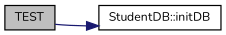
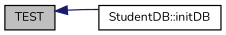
edge "TEST" -> "StudentDB::initDB": reversed
